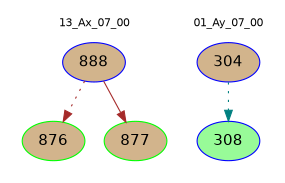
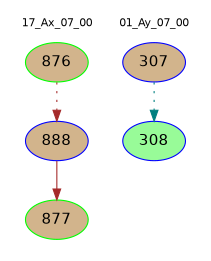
cluster "13_Ax_07_00": label "13_Ax_07_00" -> "17_Ax_07_00"
node "304": label "304" -> "307"
edge "888" -> "876": reversed
